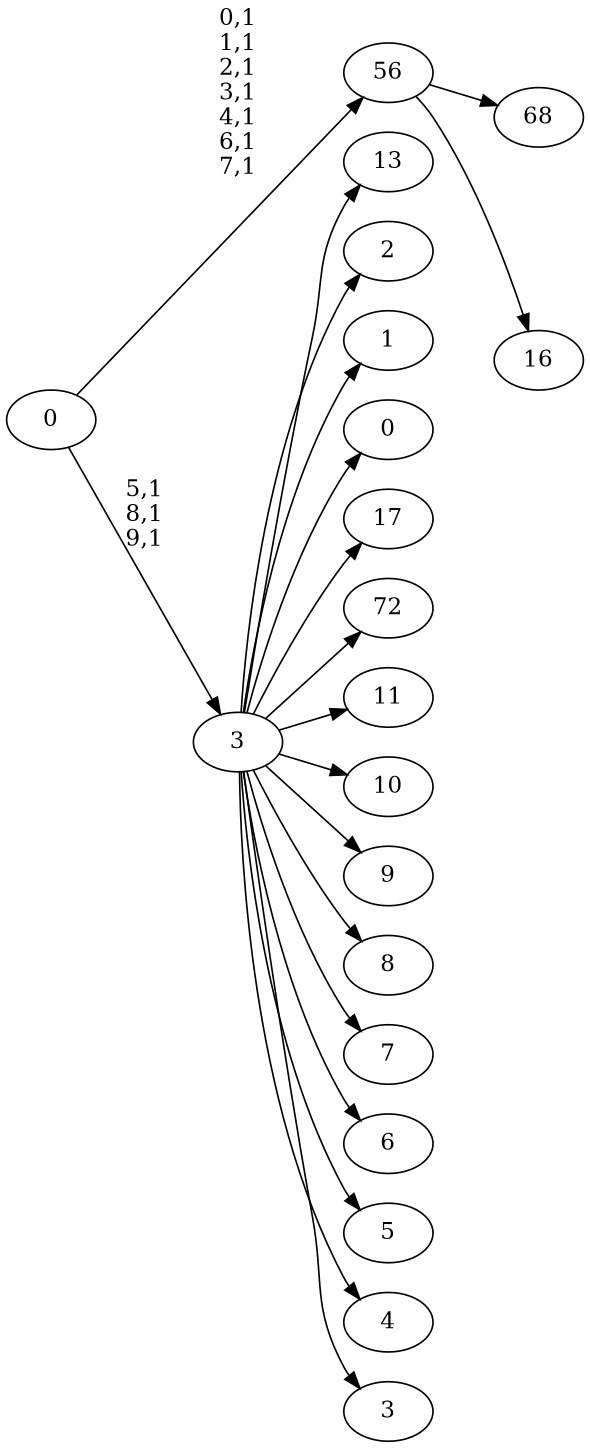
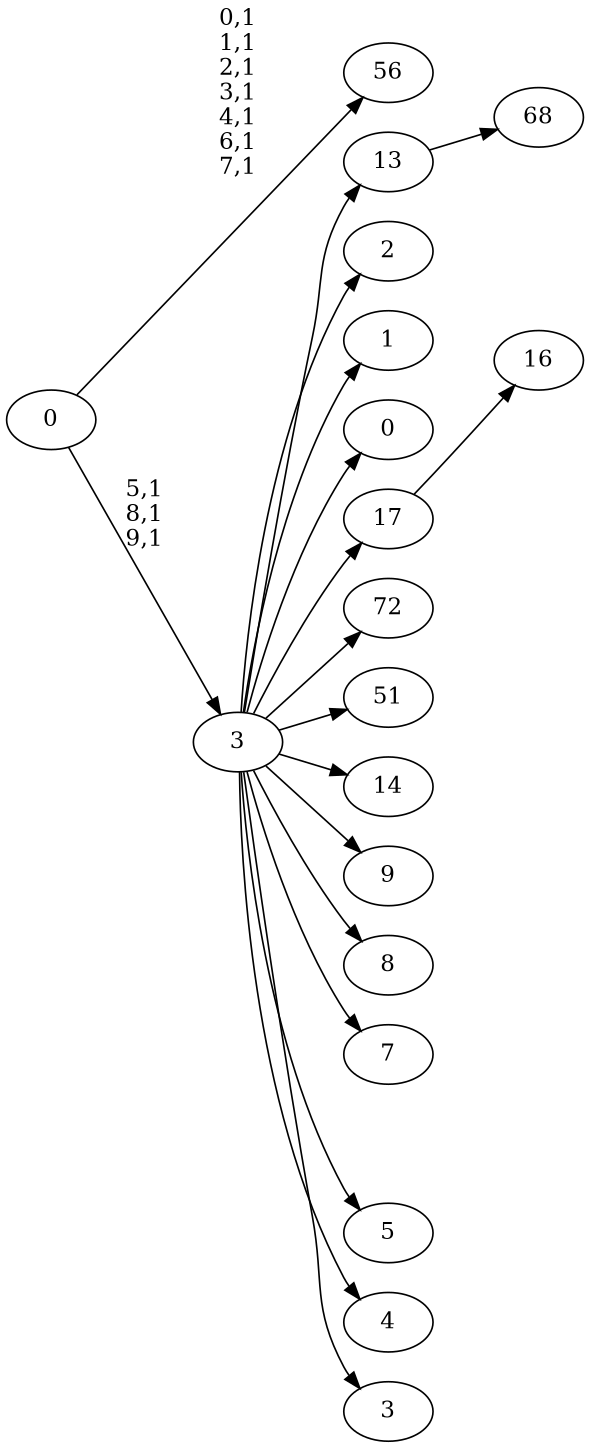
edge "56" -> "68": now "13" -> "68"
edge "56" -> "16": now "17" -> "16"
node "11": label "11" -> "51"
node "10": label "10" -> "14"
node "6": removed
